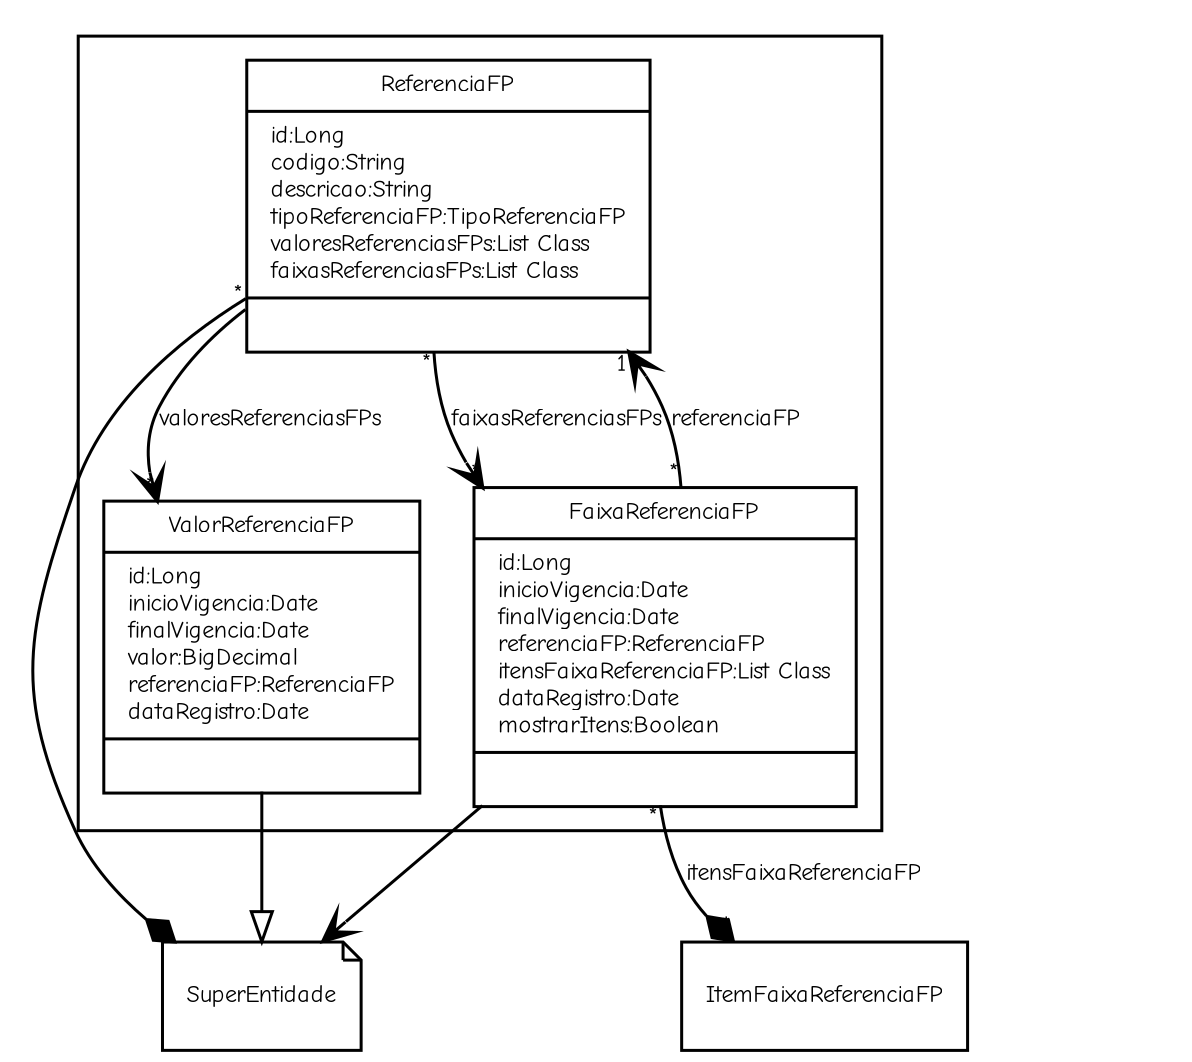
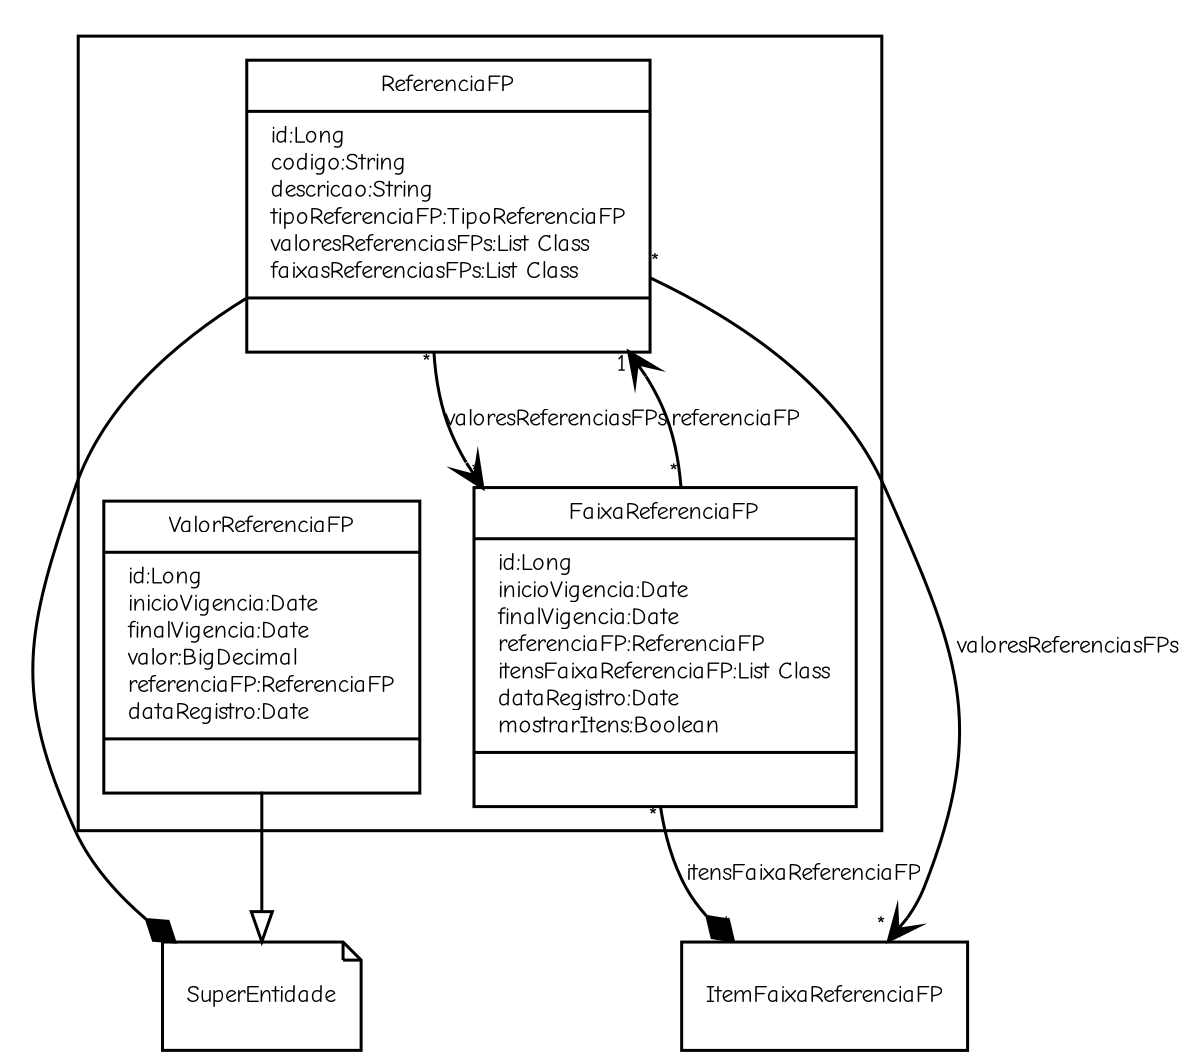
edge "ReferenciaFP" -> "ValorReferenciaFP": now "ReferenciaFP" -> "ItemFaixaReferenciaFP"
edge "ReferenciaFP" -> "FaixaReferenciaFP": label "faixasReferenciasFPs" -> "valoresReferenciasFPs"
edge "FaixaReferenciaFP" -> "SuperEntidade": removed
